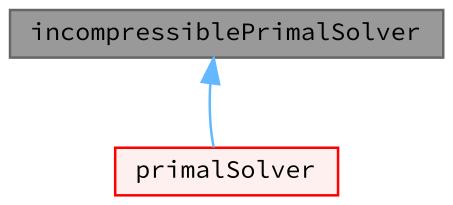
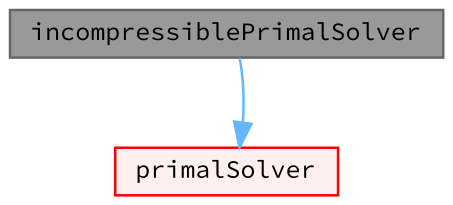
edge "primalSolver" -> "incompressiblePrimalSolver": reversed
